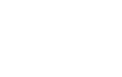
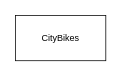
node "CityBikes": added
